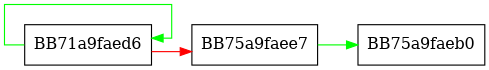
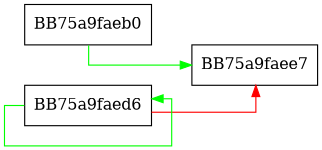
node "BB71a9faed6": label "BB71a9faed6" -> "BB75a9faed6"
edge "BB75a9faee7" -> "BB75a9faeb0": reversed
